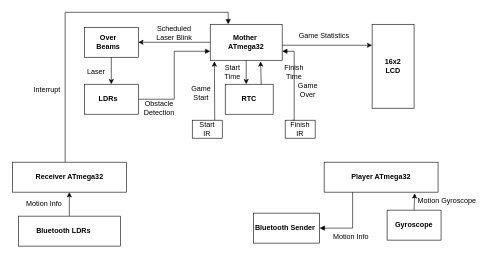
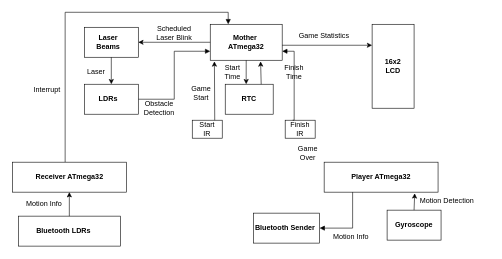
node "Over Beams": label "Over Beams" -> "Laser Beams"
node "Game Over": moved (308, 90) -> (308, 153)
node "Motion Gyroscope": label "Motion Gyroscope" -> "Motion Detection"
